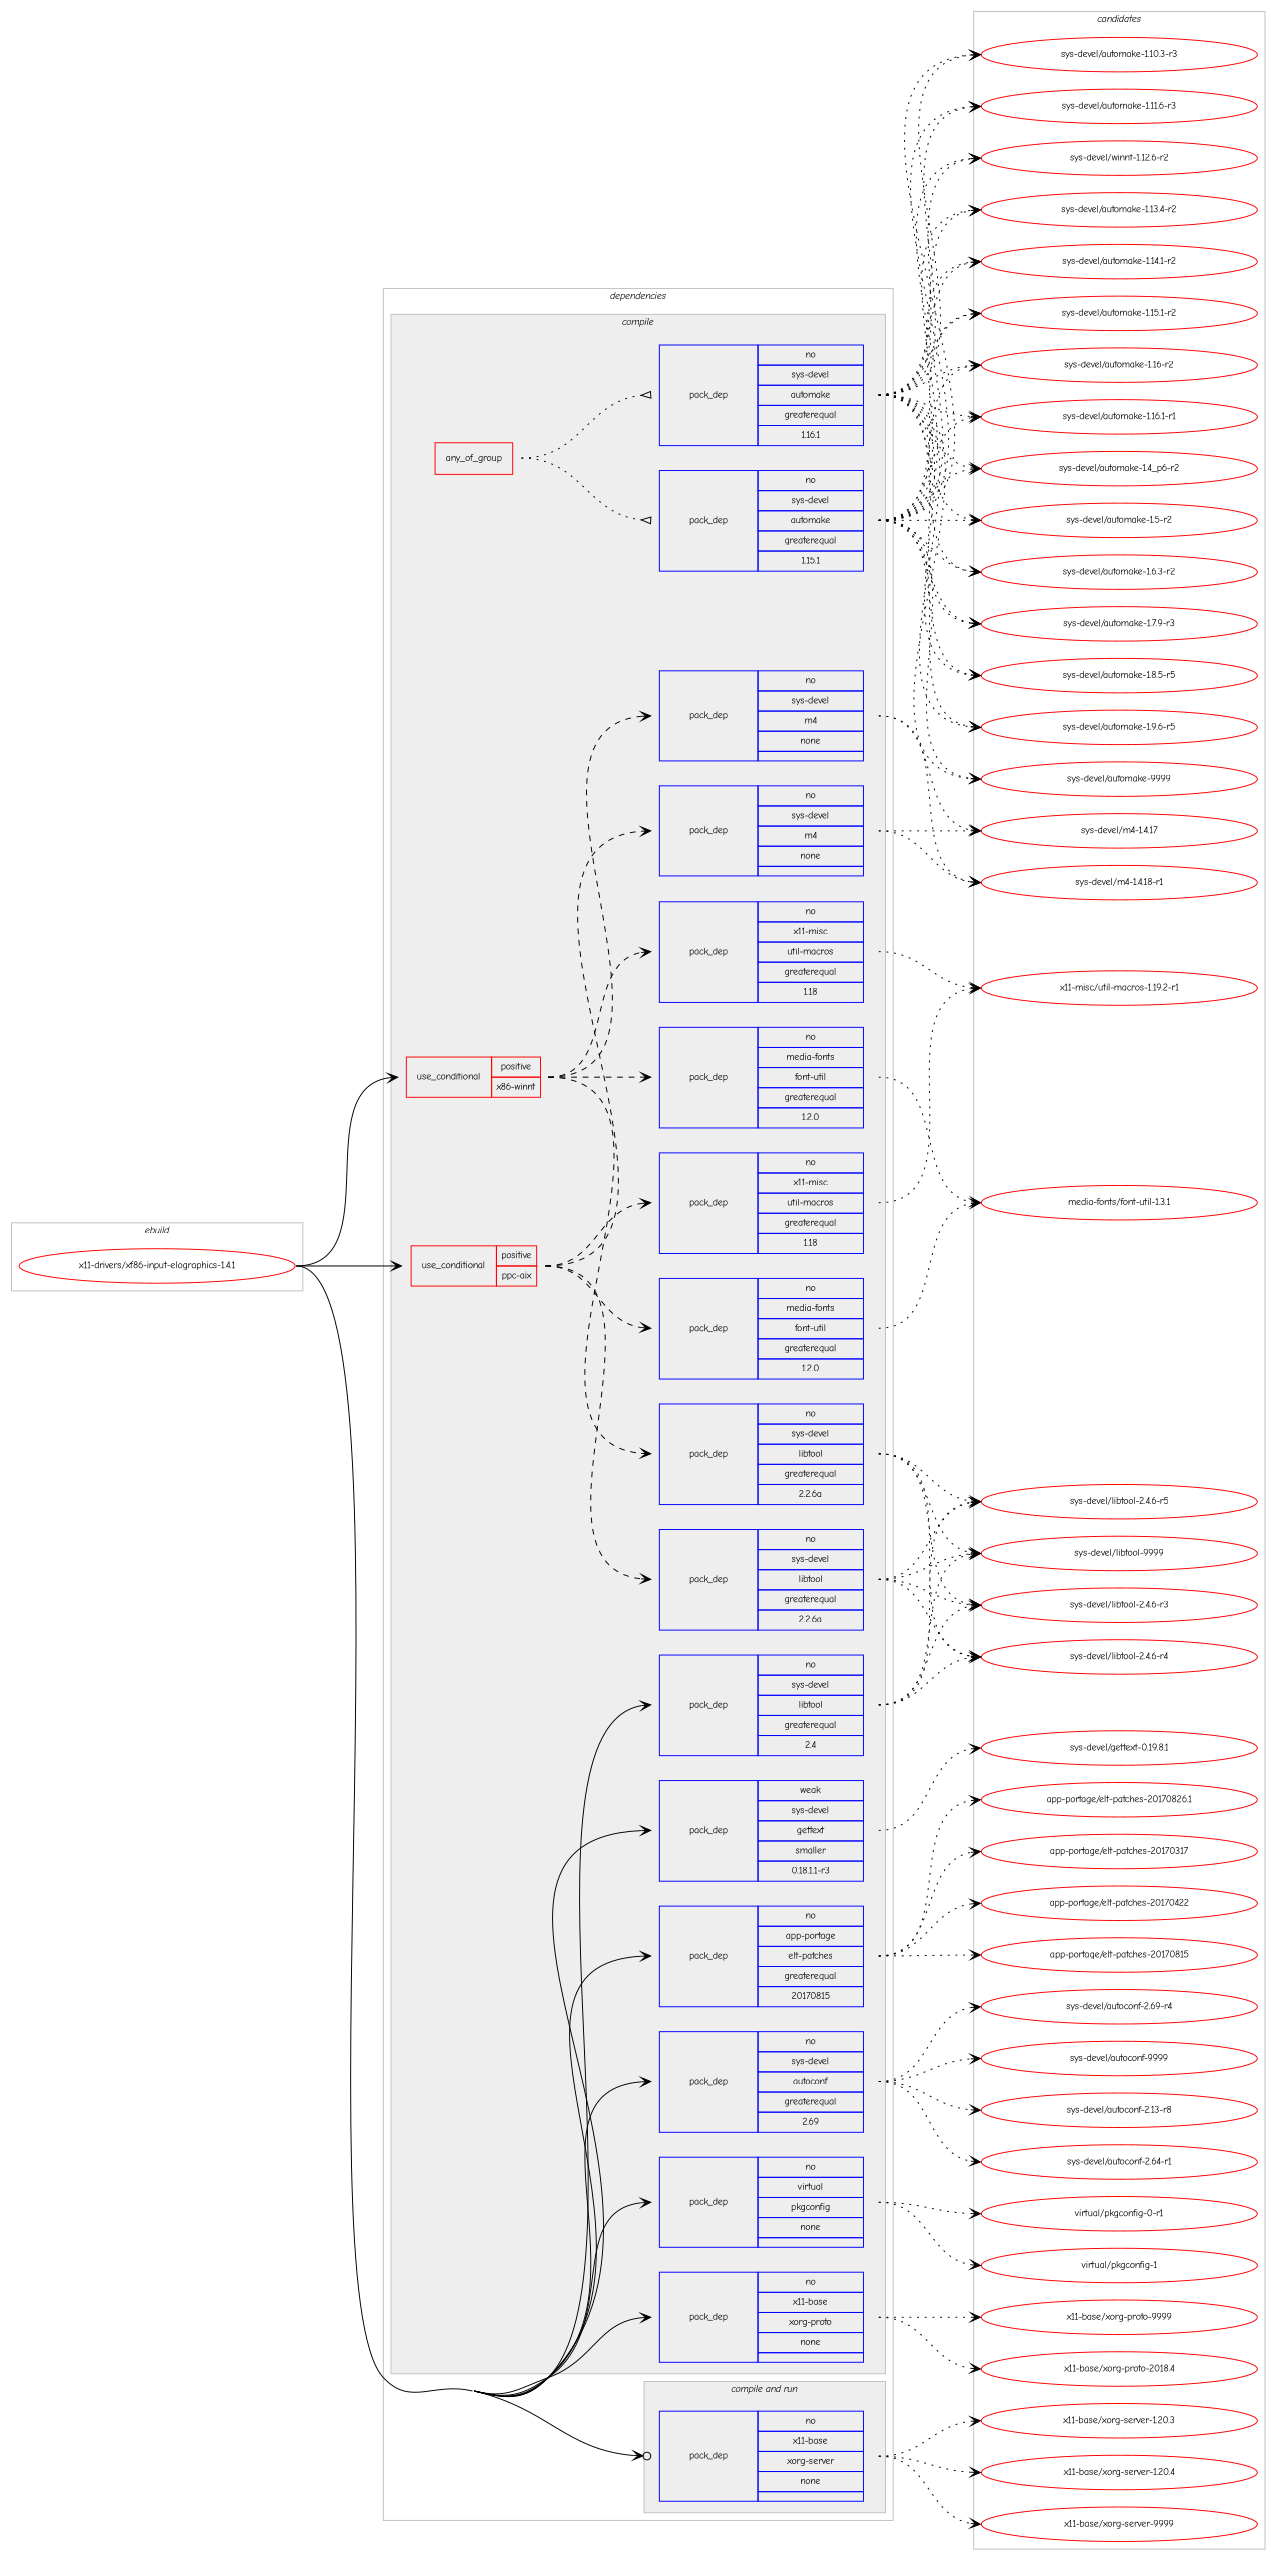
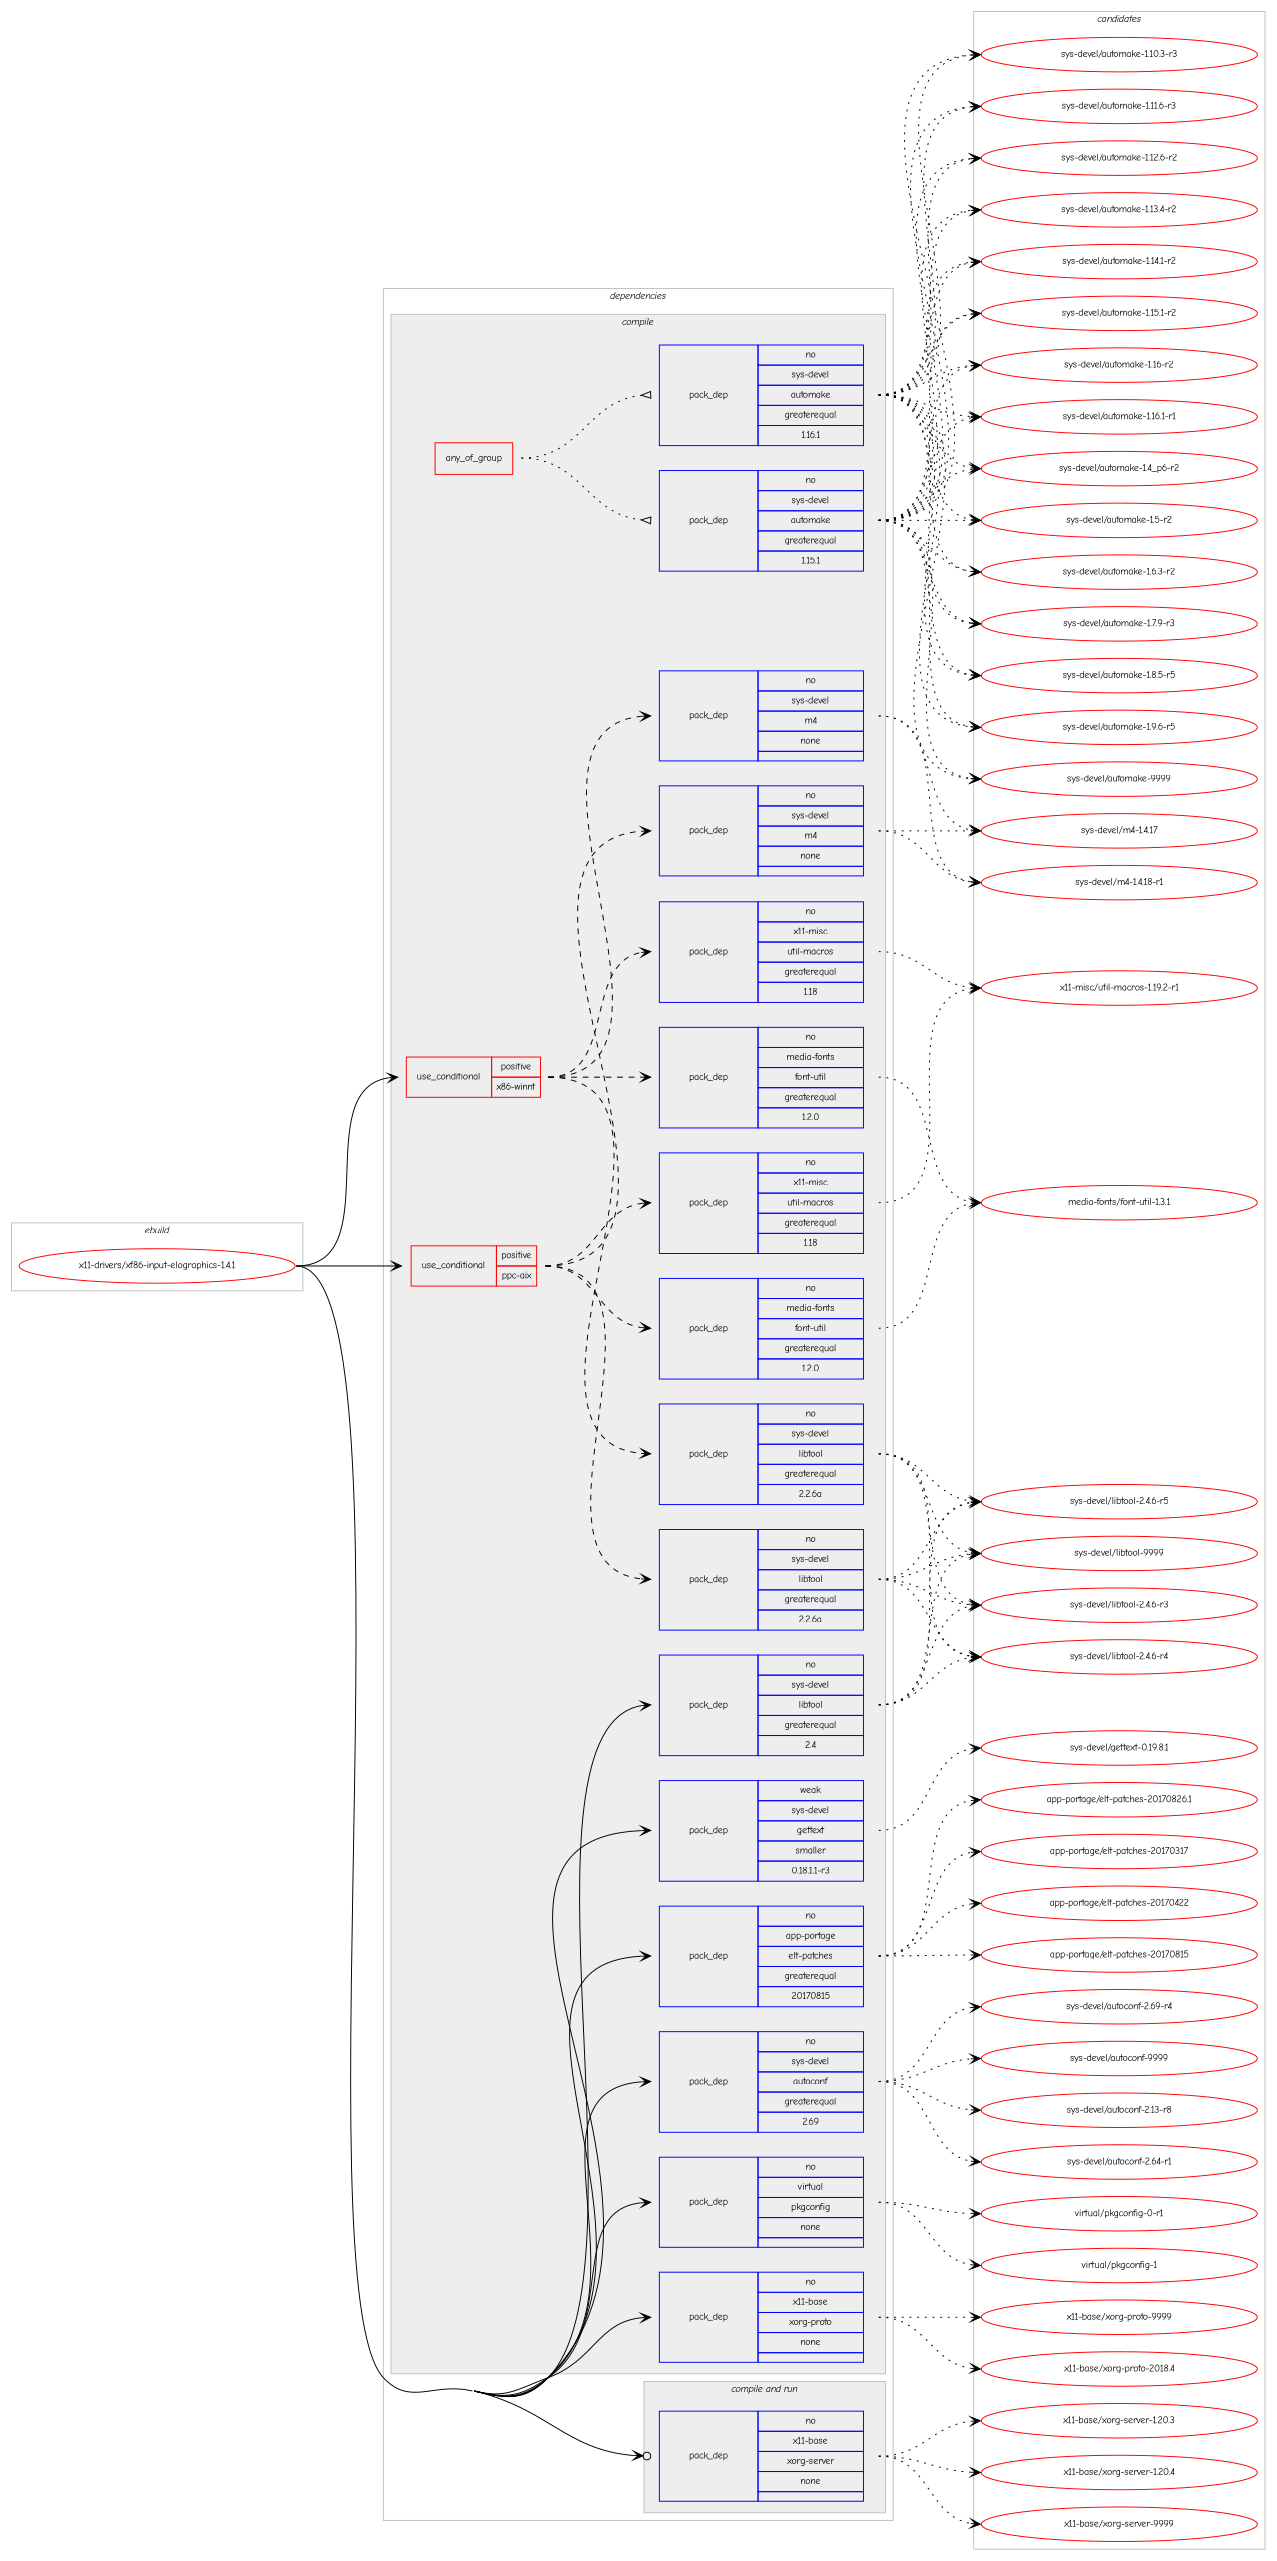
node "sys-devel/winnt-1.12.6-r2": label "sys-devel/winnt-1.12.6-r2" -> "sys-devel/automake-1.12.6-r2"
